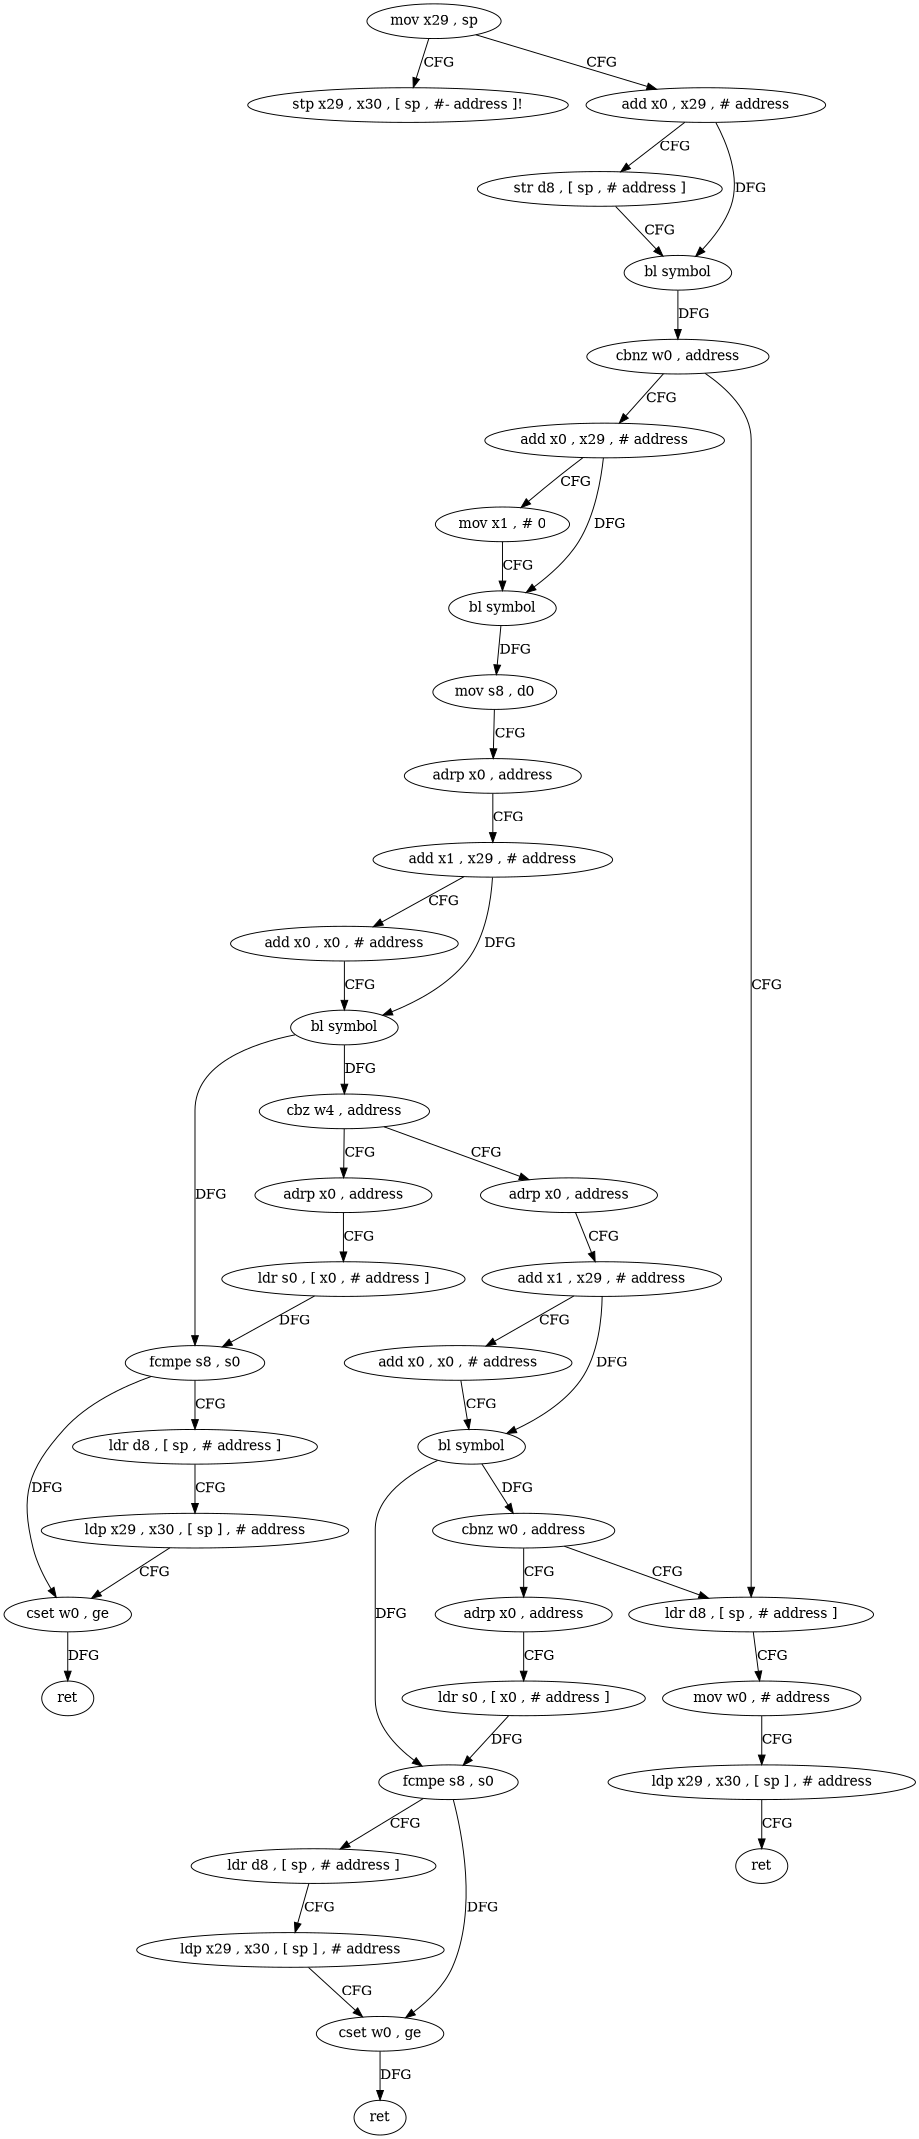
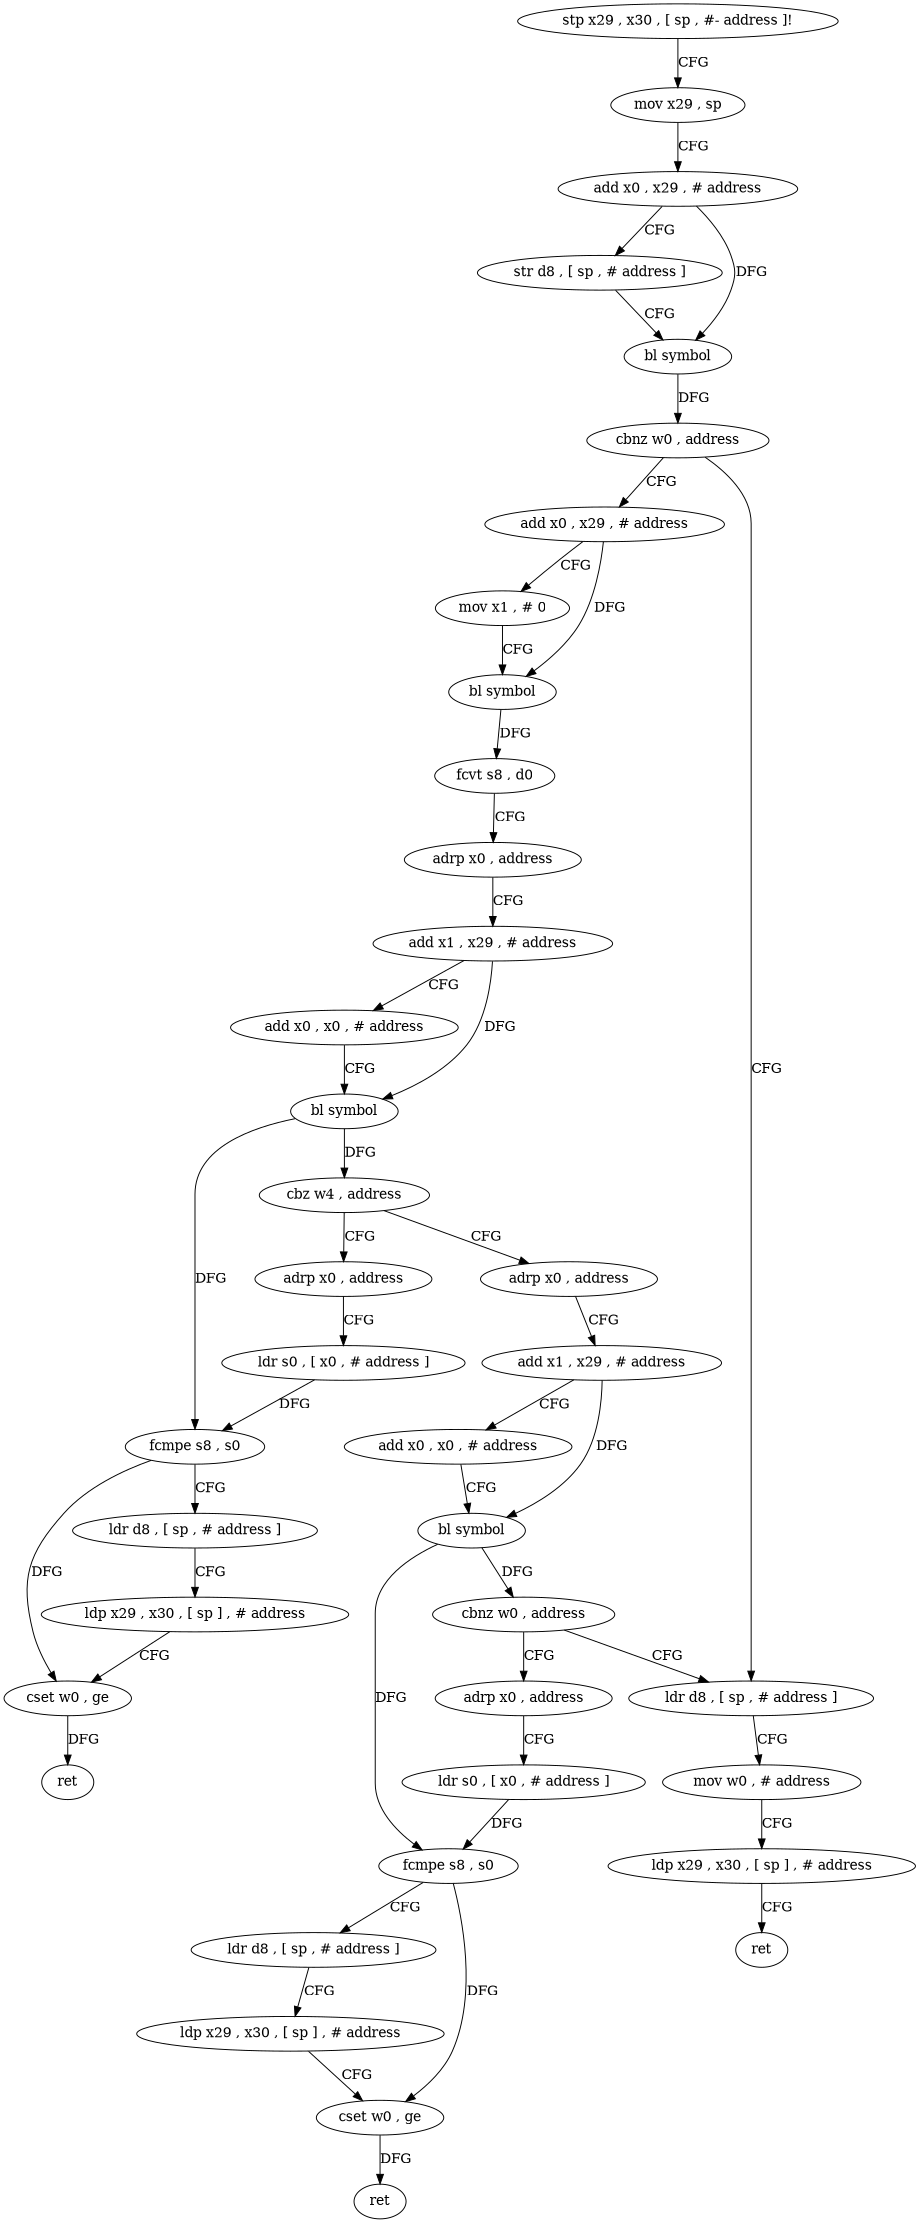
edge "mov x29 , sp" -> "stp x29 , x30 , [ sp , #- address ]!": reversed
node "mov s8 , d0": label "mov s8 , d0" -> "fcvt s8 , d0"
